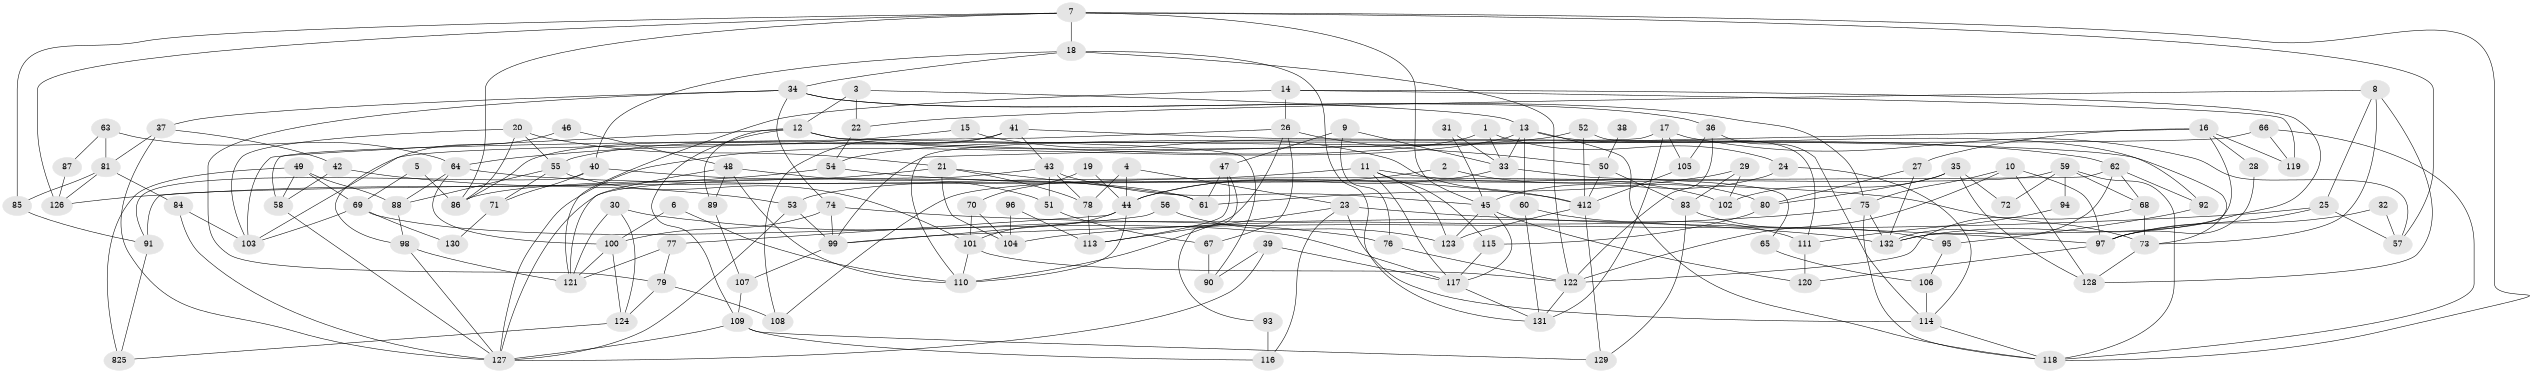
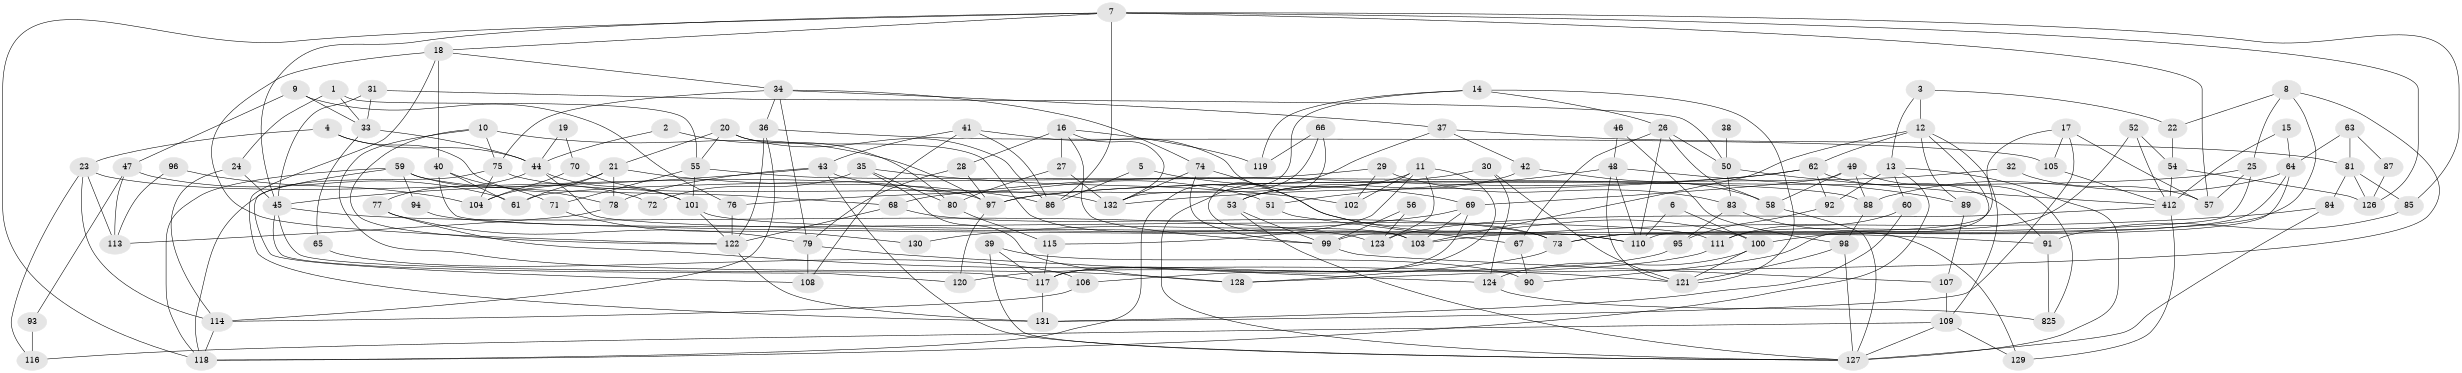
edge "31" -- "50": added
edge "13" -- "33": removed
edge "28" -- "79": added
